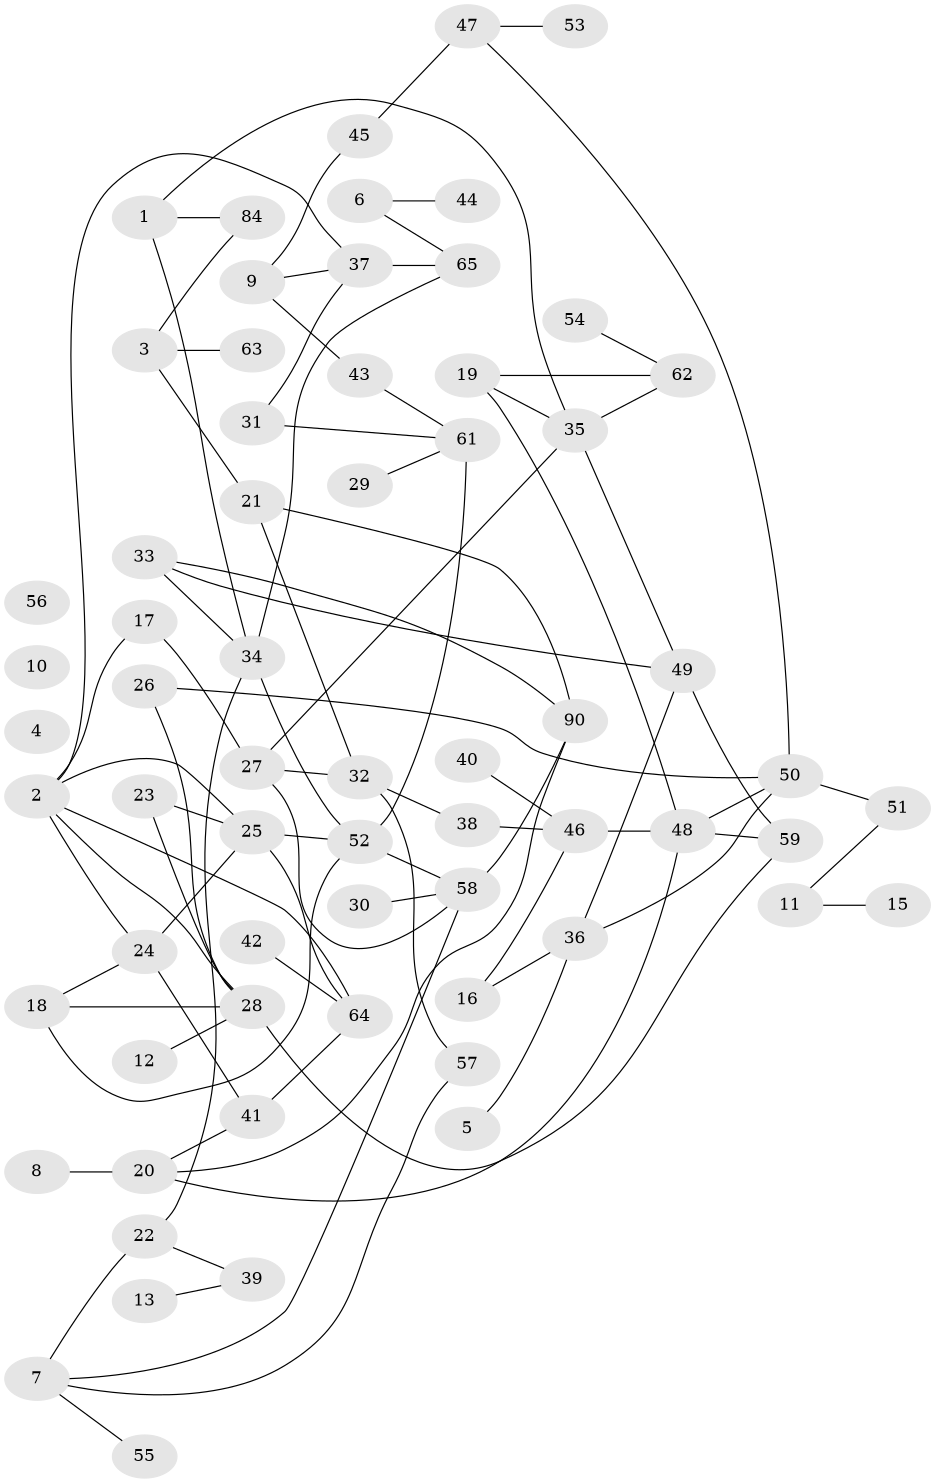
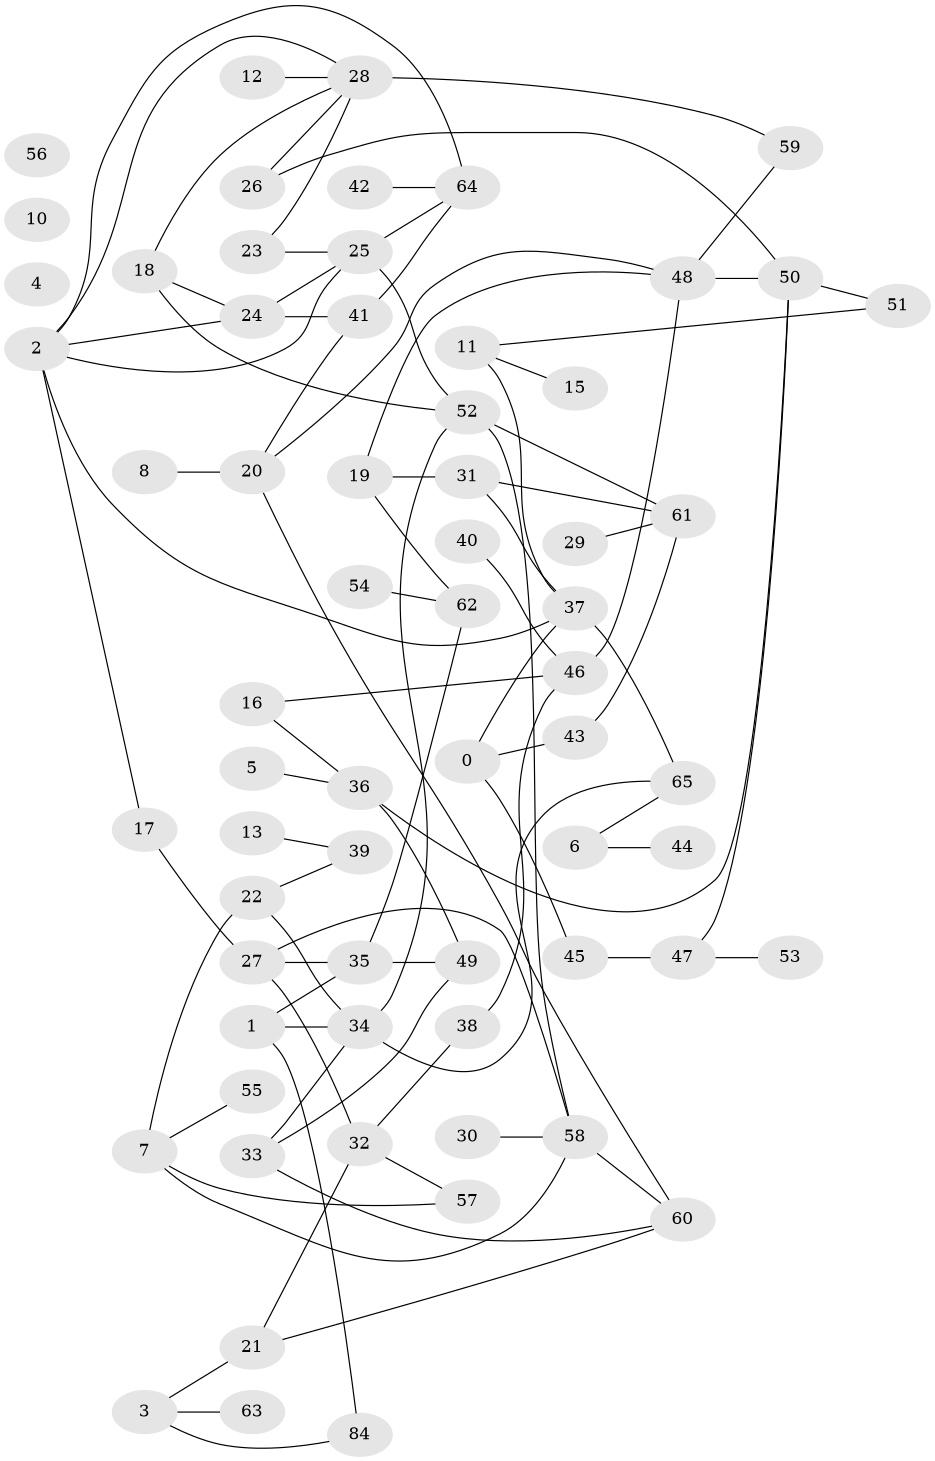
node "9": label "9" -> "0"
edge "19" -- "35": now "19" -- "31"
edge "11" -- "37": added
node "90": label "90" -> "60"
edge "49" -- "59": removed
